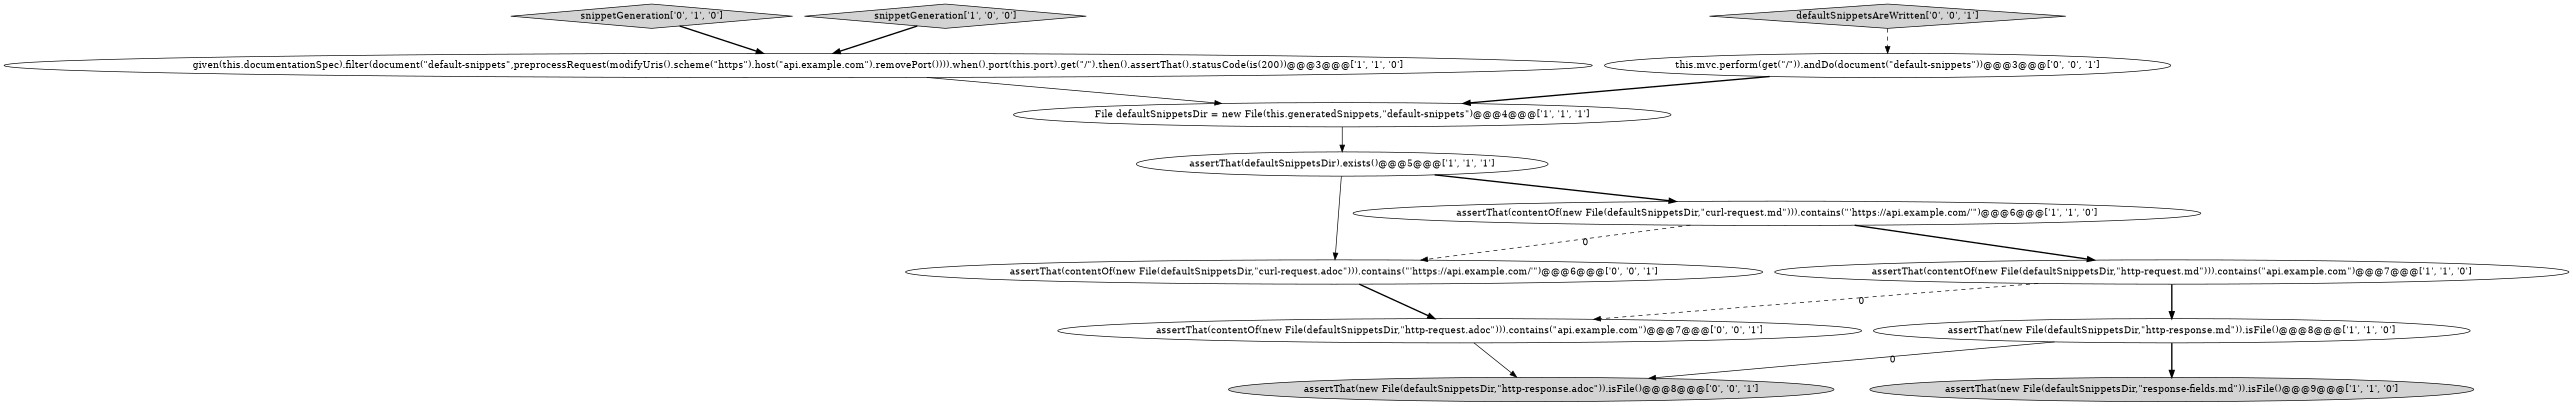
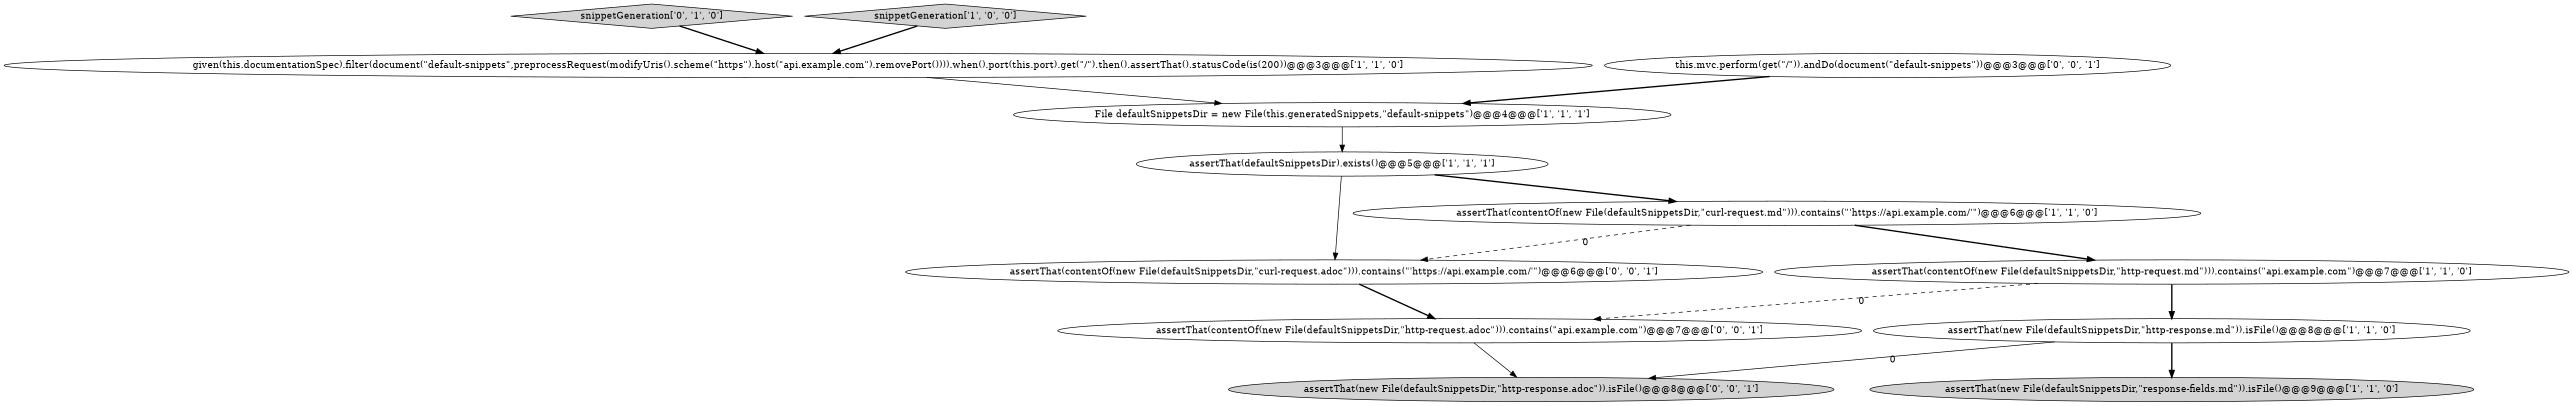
node "defaultSnippetsAreWritten['0', '0', '1']": removed
